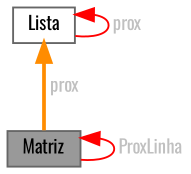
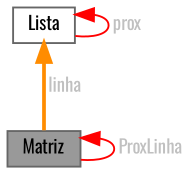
edge "Matriz" -> "Lista": label " prox" -> " linha"
